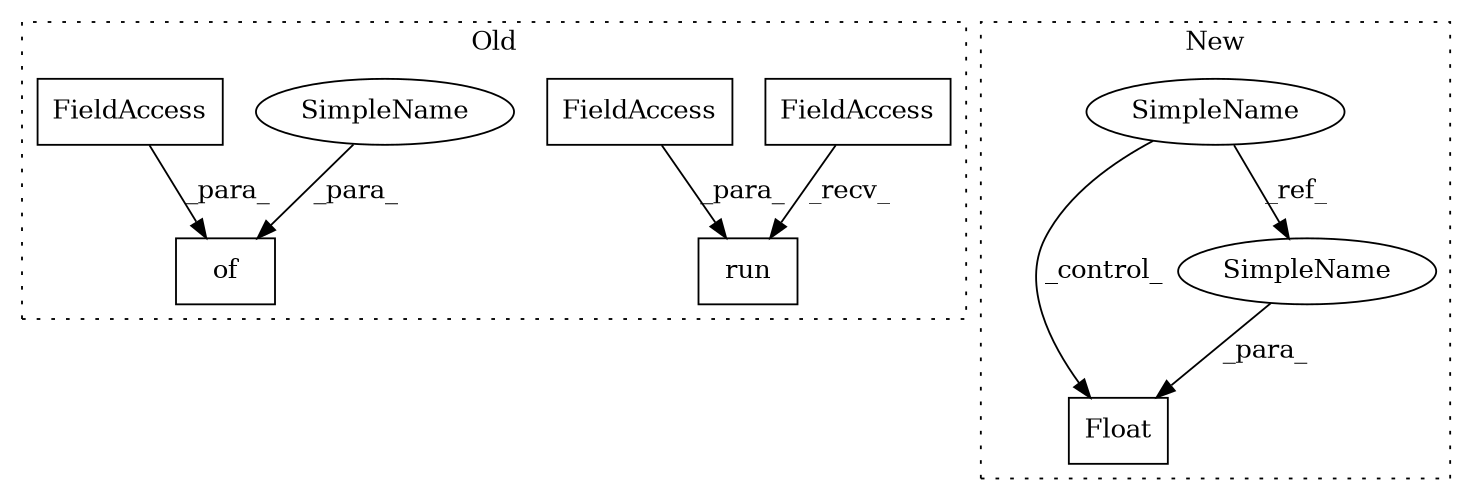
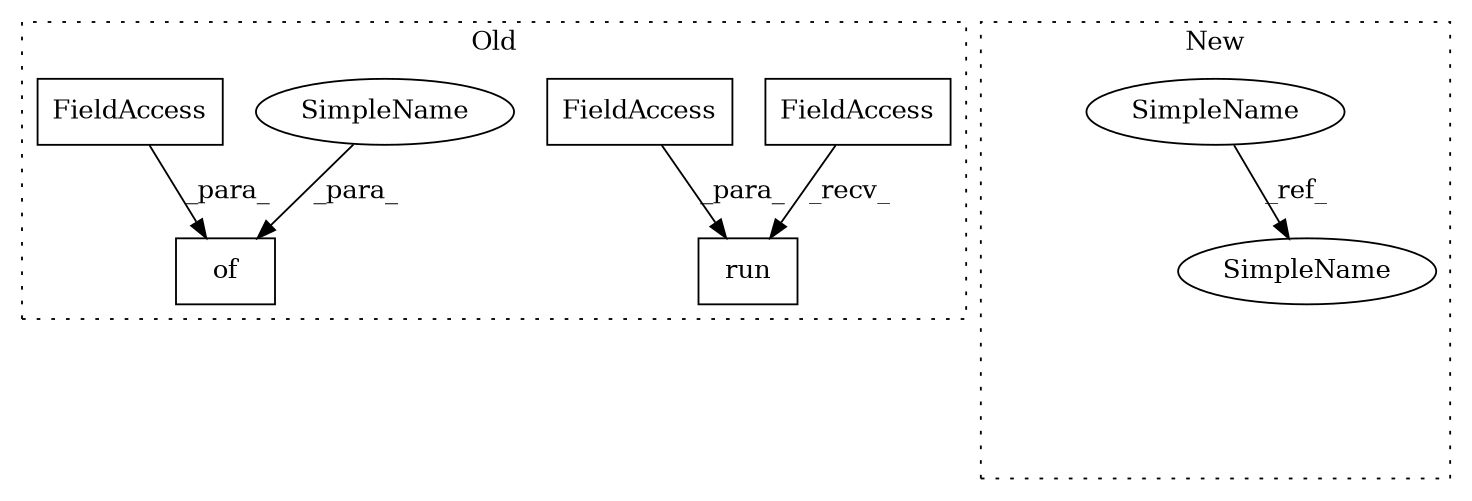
node "Float": removed
